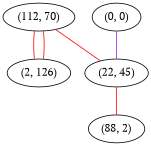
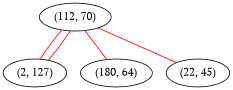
node "(0, 0)": removed
node "(2, 126)": label "(2, 126)" -> "(2, 127)"
node "(180, 64)": added
node "(88, 2)": removed
